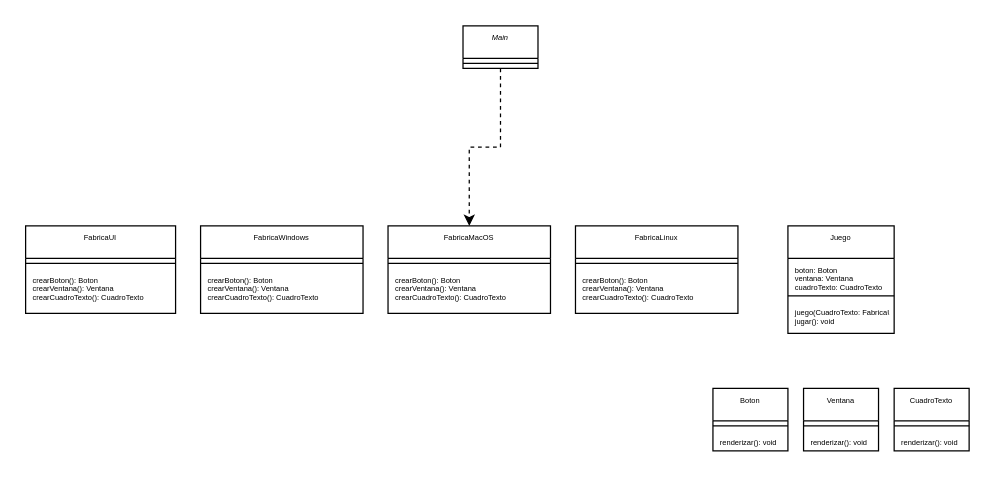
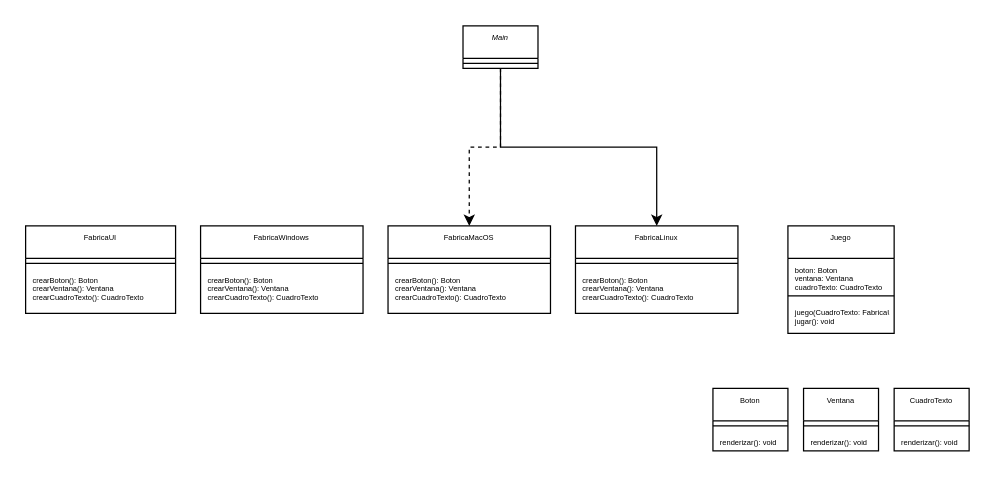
edge "Main" -> "FabricaLinux": added
